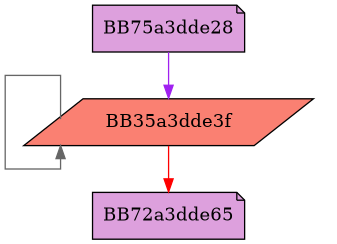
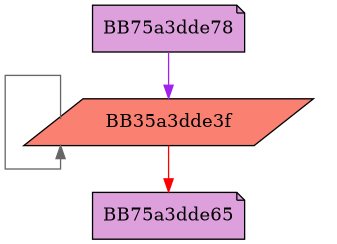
node "BB75a3dde28": label "BB75a3dde28" -> "BB75a3dde78"
node "BB72a3dde65": label "BB72a3dde65" -> "BB75a3dde65"
